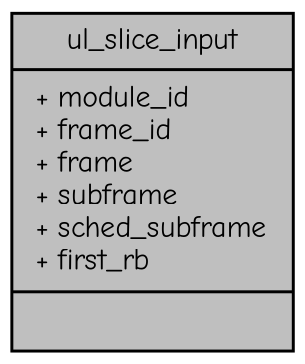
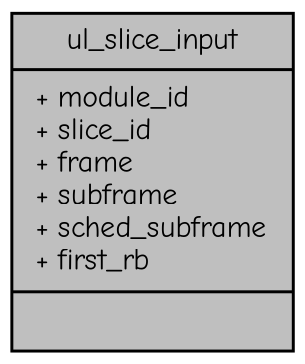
node "ul_slice_input": text "+ frame_id" -> "+ slice_id"
